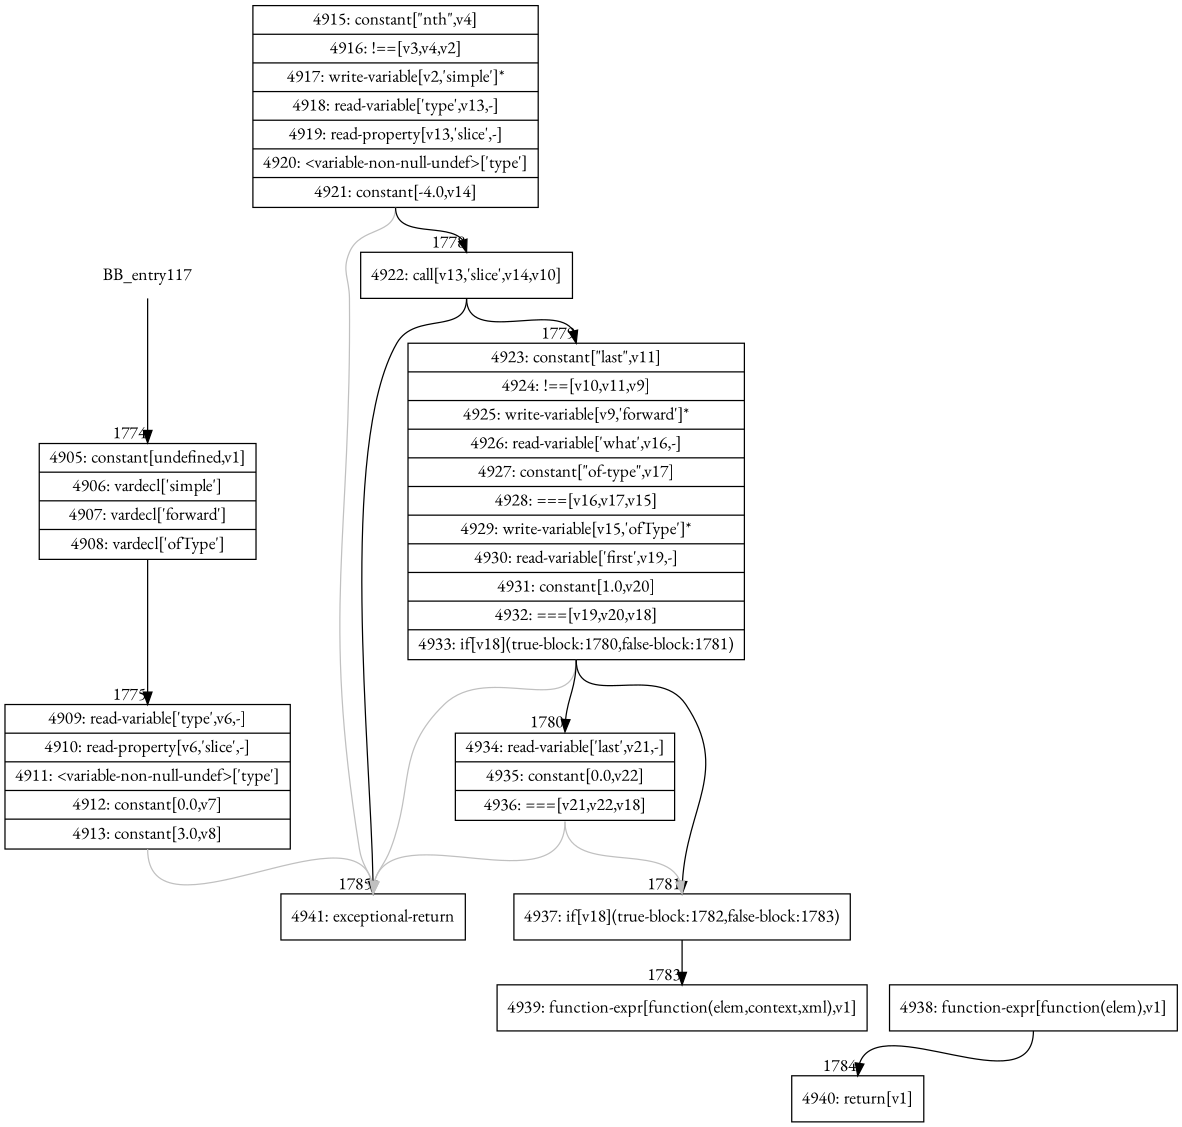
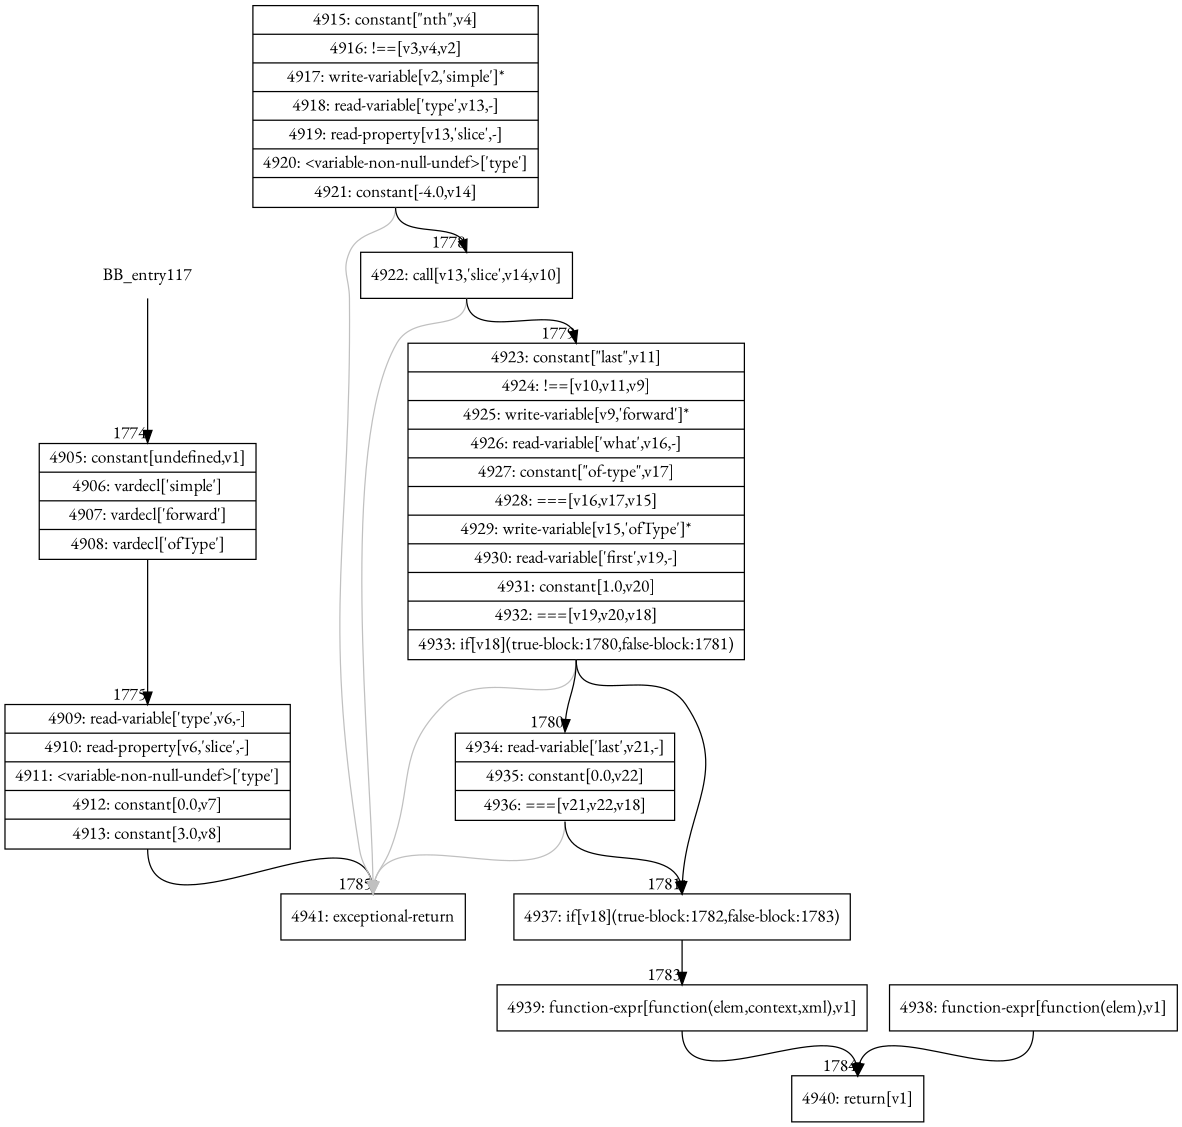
edge "4922: call[v13,'slice',v14,v10]" -> "4941: exceptional-return": color black -> gray
edge "4934: read-variable['last',v21,-]" -> "4937: if[v18](true-block:1782,false-block:1783)": color gray -> black
edge "4909: read-variable['type',v6,-]" -> "4941: exceptional-return": color gray -> black
edge "4939: function-expr[function(elem,context,xml),v1]" -> "4940: return[v1]": added
